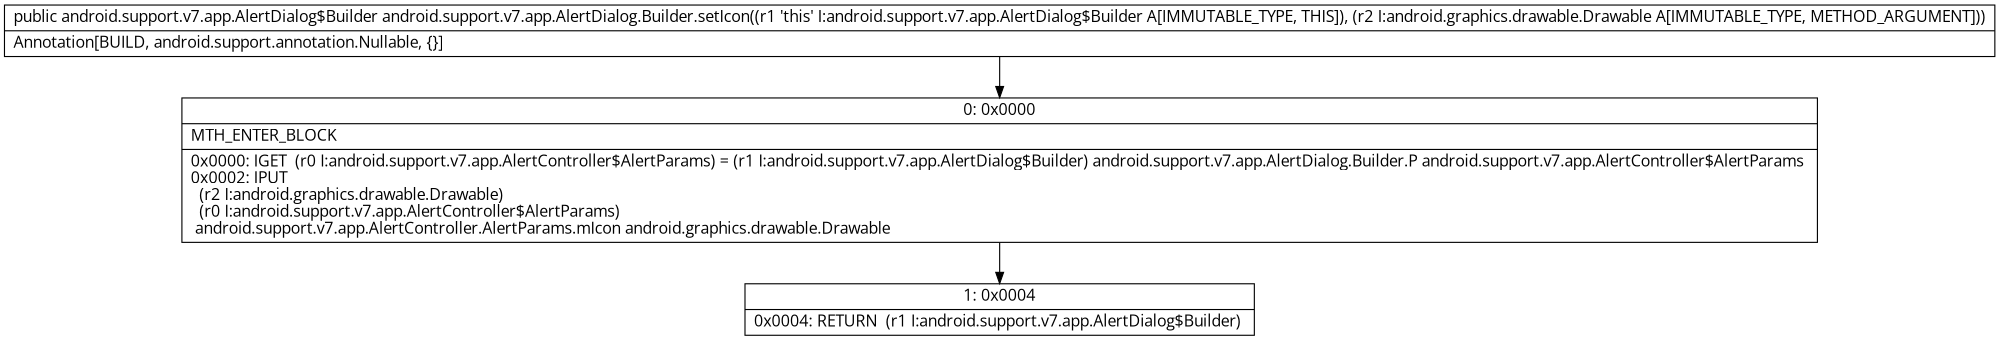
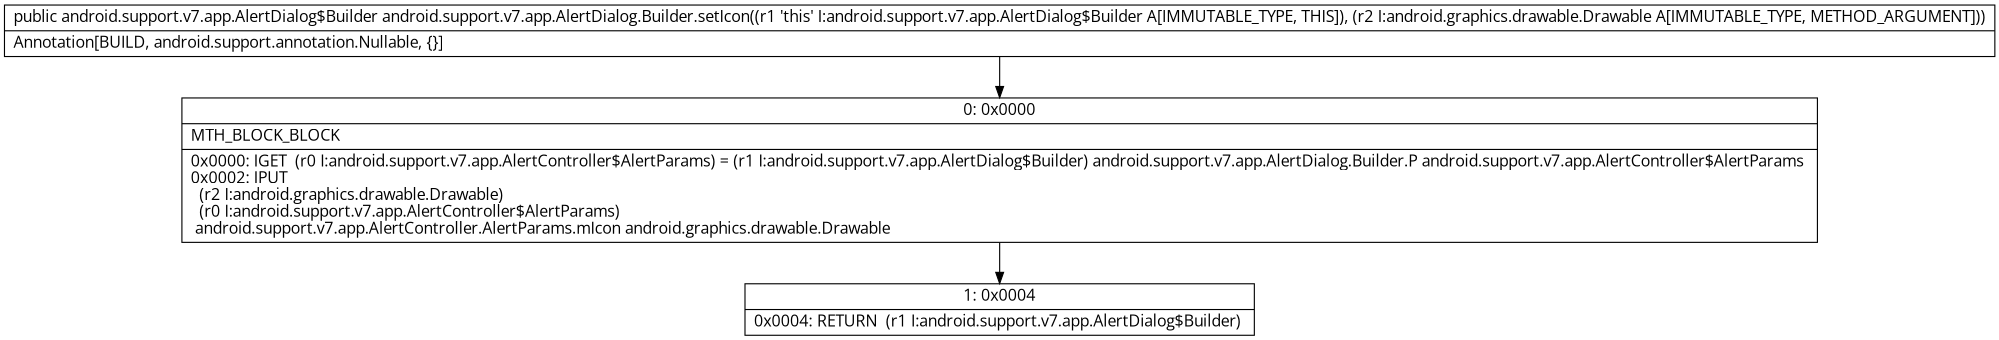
node "0: 0x0000": text "MTH_ENTER_BLOCK" -> "MTH_BLOCK_BLOCK"
